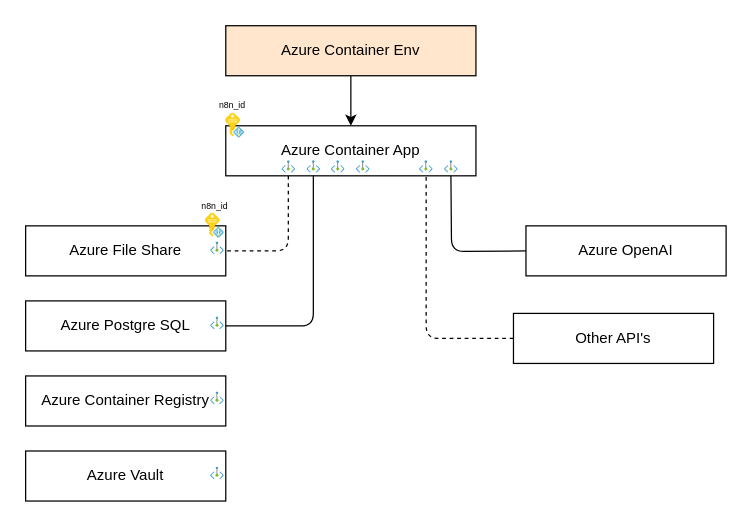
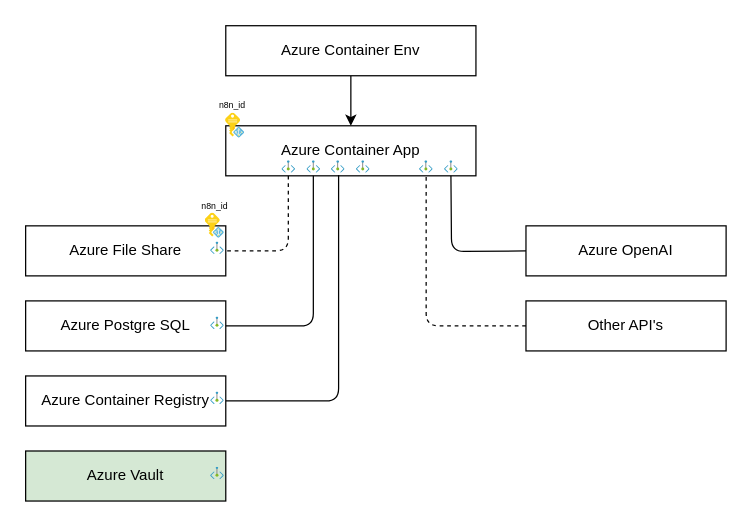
node "Azure Container Env": fillcolor #ffe6cc -> #ffffff
node "Other API's": moved (613, 338) -> (626, 326)
edge "Azure Container App" -- "Azure Container Registry": added
node "Azure Vault": fillcolor #ffffff -> #d5e8d4
